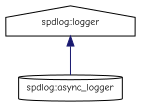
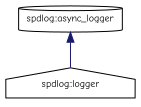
edge "spdlog::async_logger" -> "spdlog::logger": reversed
